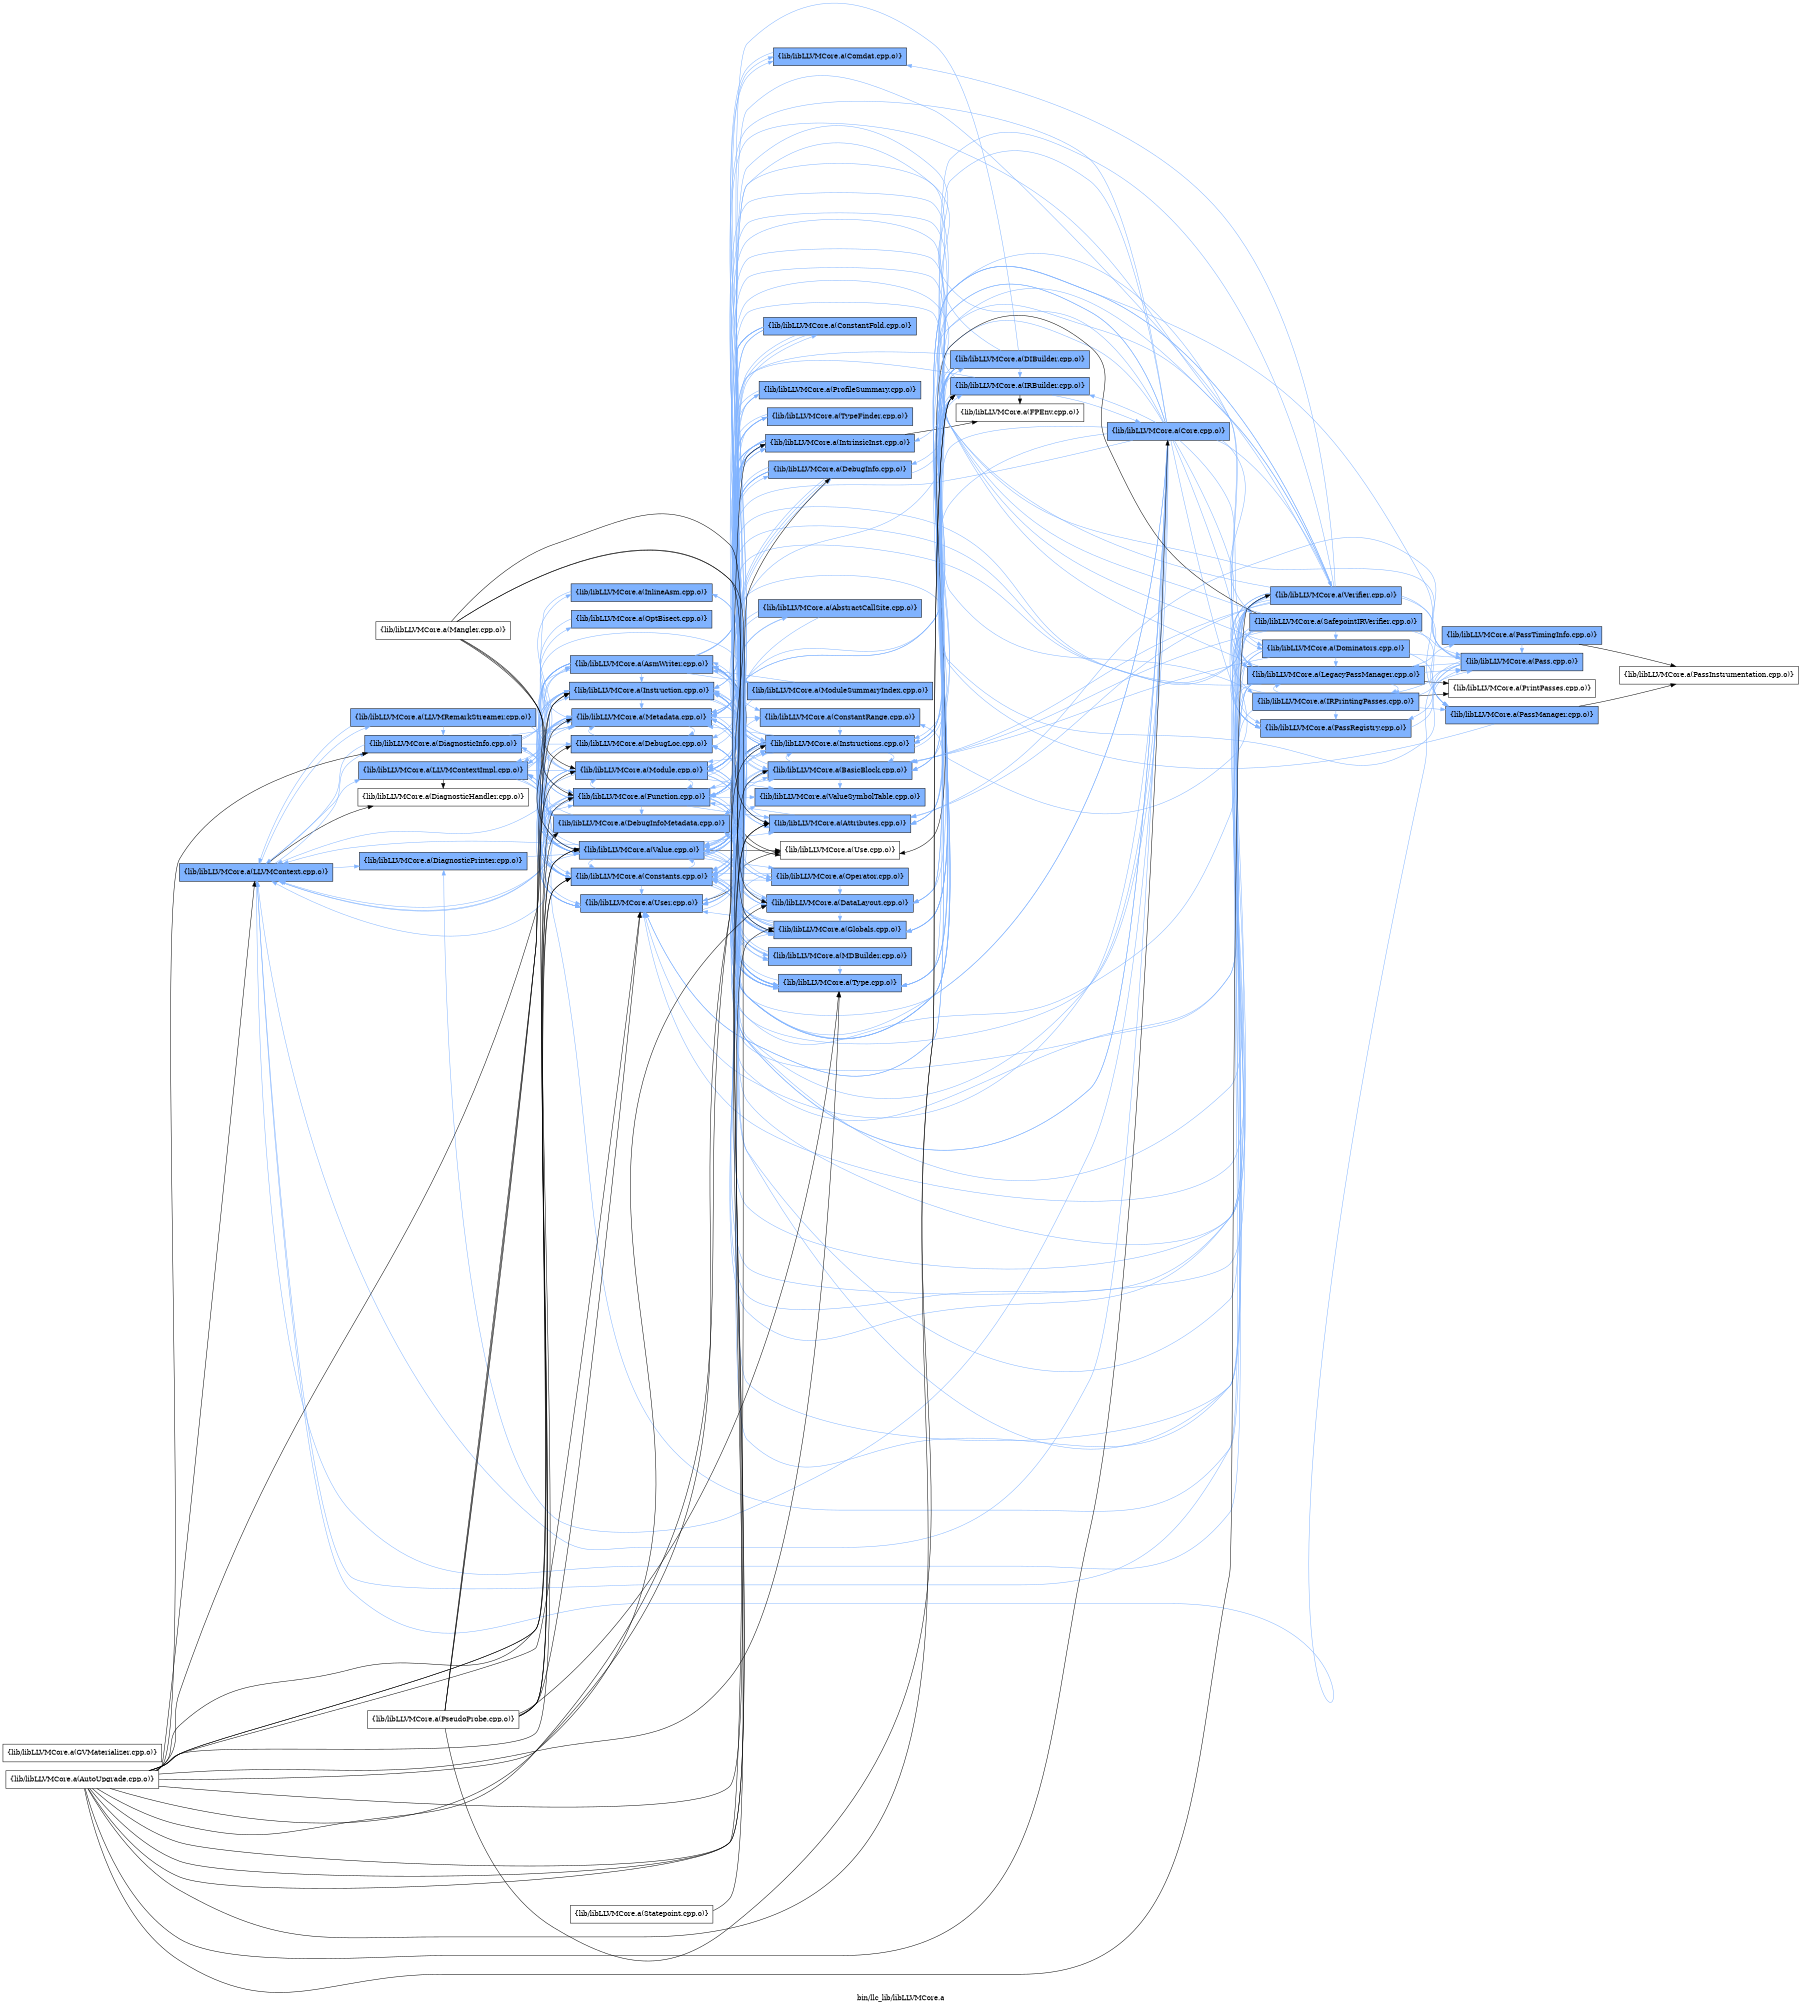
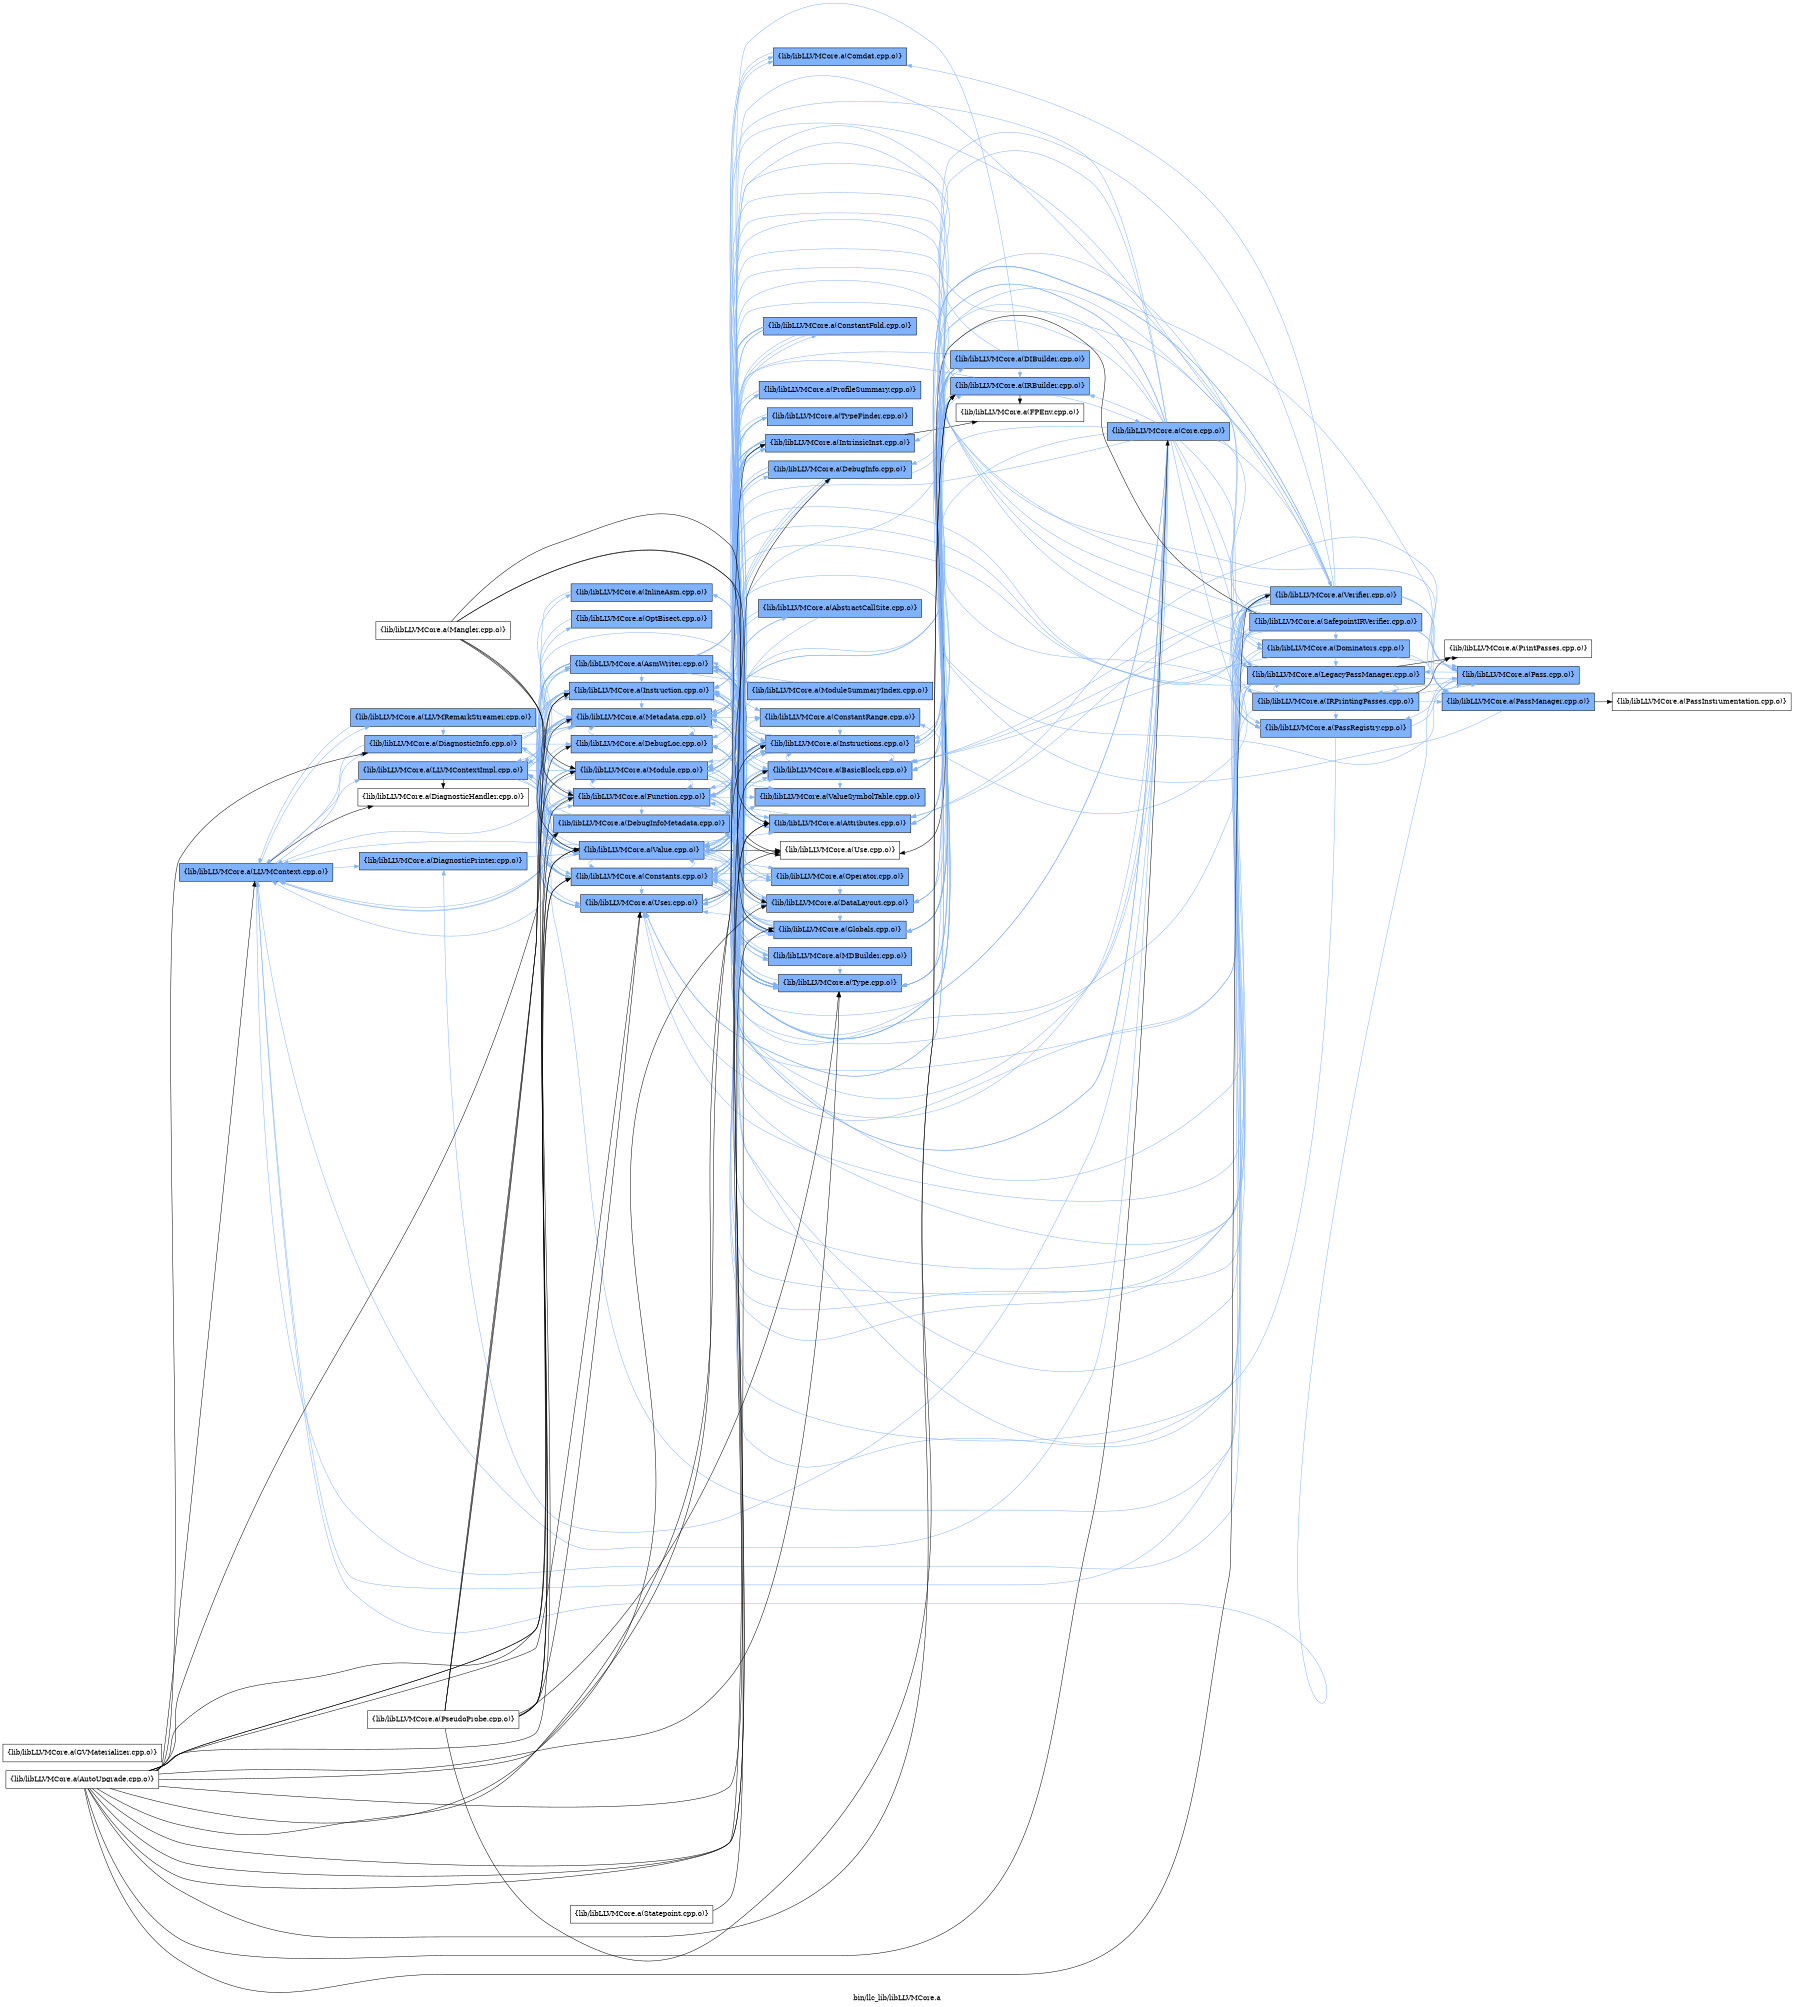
node "{lib/libLLVMCore.a(PassTimingInfo.cpp.o)}": removed
edge "{lib/libLLVMCore.a(IRBuilder.cpp.o)}" -> "{lib/libLLVMCore.a(Globals.cpp.o)}": added
edge "{lib/libLLVMCore.a(Dominators.cpp.o)}" -> "{lib/libLLVMCore.a(Instruction.cpp.o)}": now "{lib/libLLVMCore.a(PassRegistry.cpp.o)}" -> "{lib/libLLVMCore.a(Instruction.cpp.o)}"
